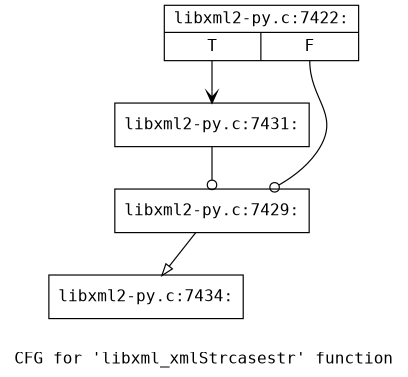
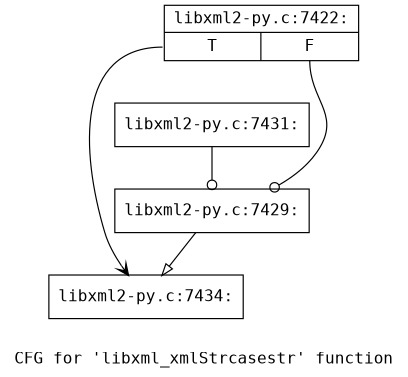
edge "libxml2-py.c:7422:" -> "libxml2-py.c:7431:": now "libxml2-py.c:7422:" -> "libxml2-py.c:7434:"
